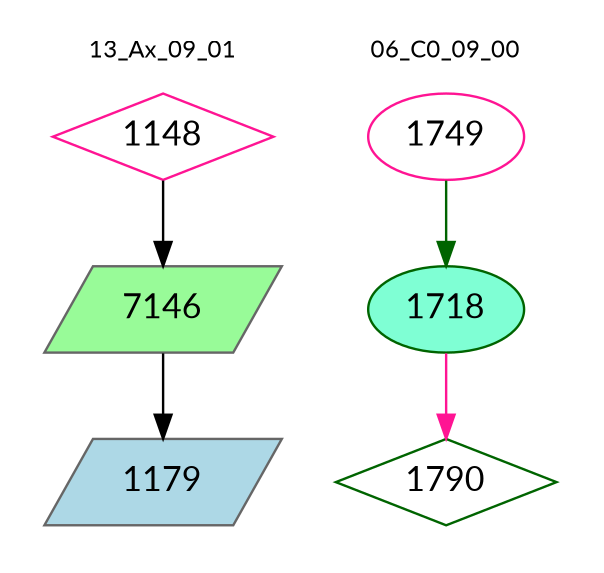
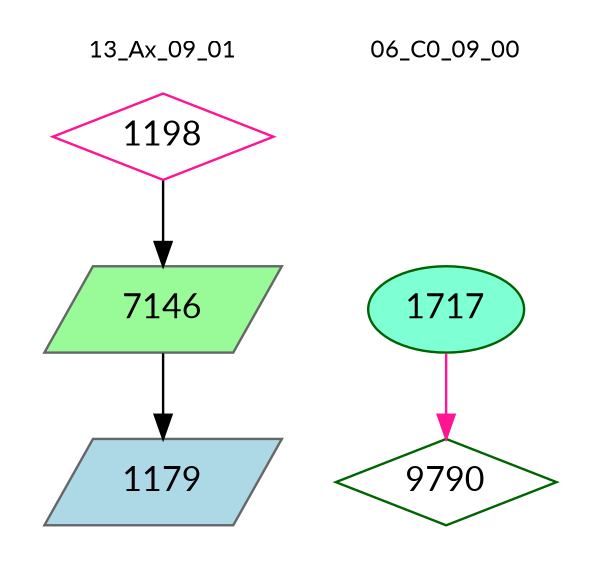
node "1148": label "1148" -> "1198"
node "1749": removed
node "1718": label "1718" -> "1717"
node "1790": label "1790" -> "9790"
